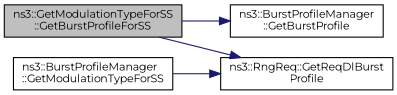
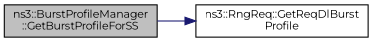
node "ns3::GetModulationTypeForSS ::GetBurstProfileForSS": label "ns3::GetModulationTypeForSS ::GetBurstProfileForSS" -> "ns3::BurstProfileManager ::GetBurstProfileForSS"
node "ns3::BurstProfileManager ::GetBurstProfile": removed
node "ns3::BurstProfileManager ::GetModulationTypeForSS": removed
